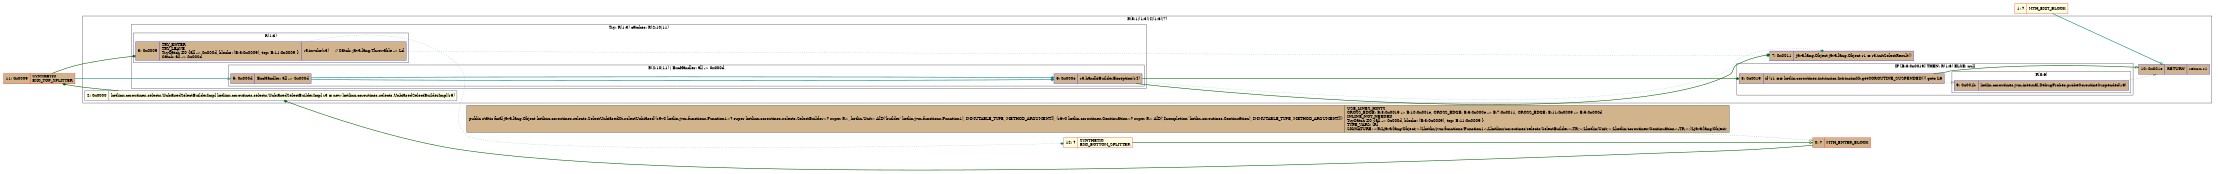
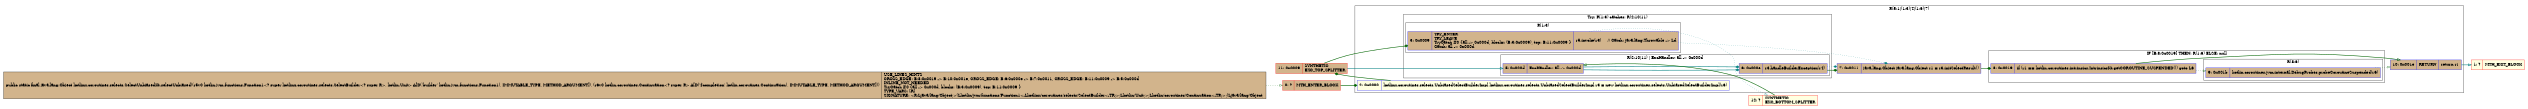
edge "1: ?" -> "10: 0x001e": reversed
edge "6: 0x000e" -> "8: 0x0019": now "7: 0x0011" -> "8: 0x0019"
edge "12: ?" -> "0: ?": now "12: ?" -> "5: 0x000d"
edge "3: 0x0009" -> "12: ?": arrowhead diamond -> onormal
